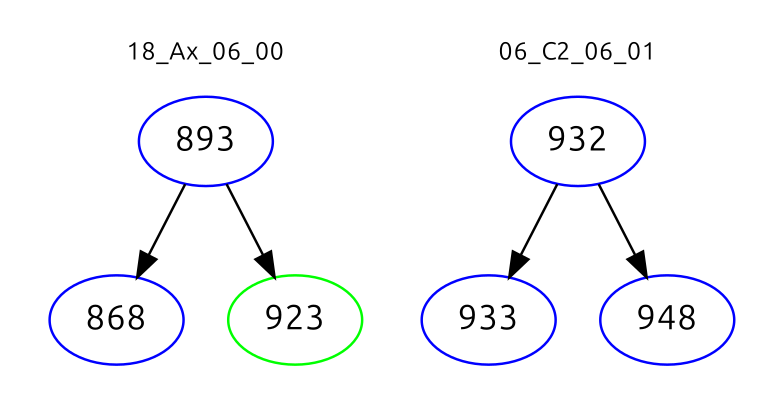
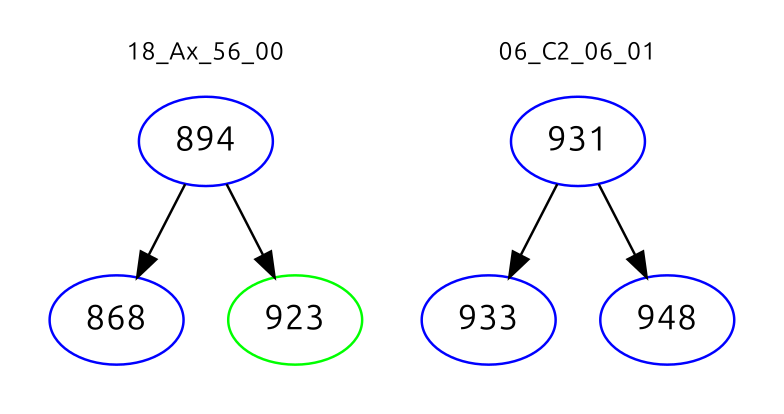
cluster "18_Ax_06_00": label "18_Ax_06_00" -> "18_Ax_56_00"
node "893": label "893" -> "894"
node "932": label "932" -> "931"
